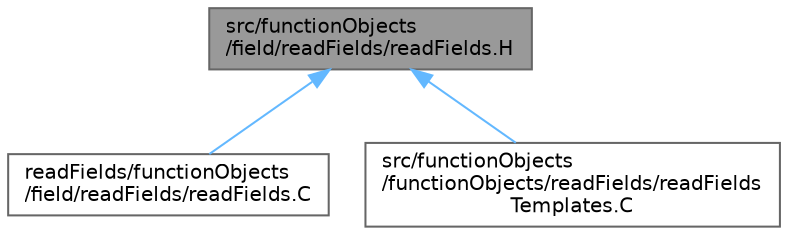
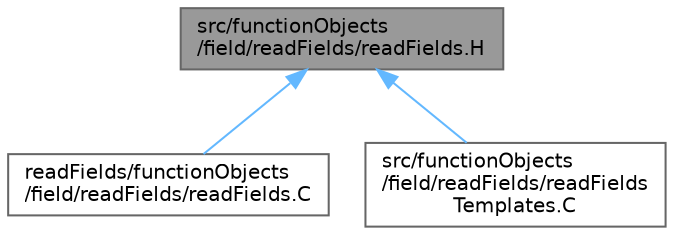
node "src/functionObjects /functionObjects/readFields/readFields Templates.C": label "src/functionObjects /functionObjects/readFields/readFields Templates.C" -> "src/functionObjects /field/readFields/readFields Templates.C"
